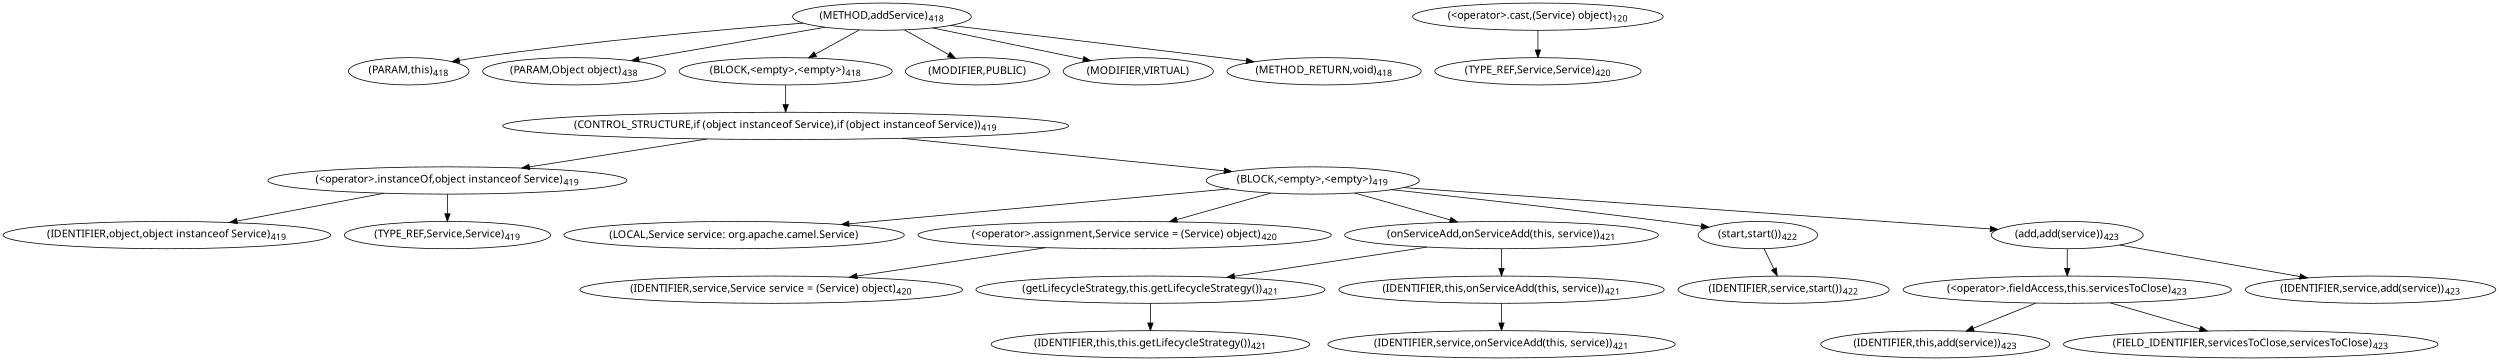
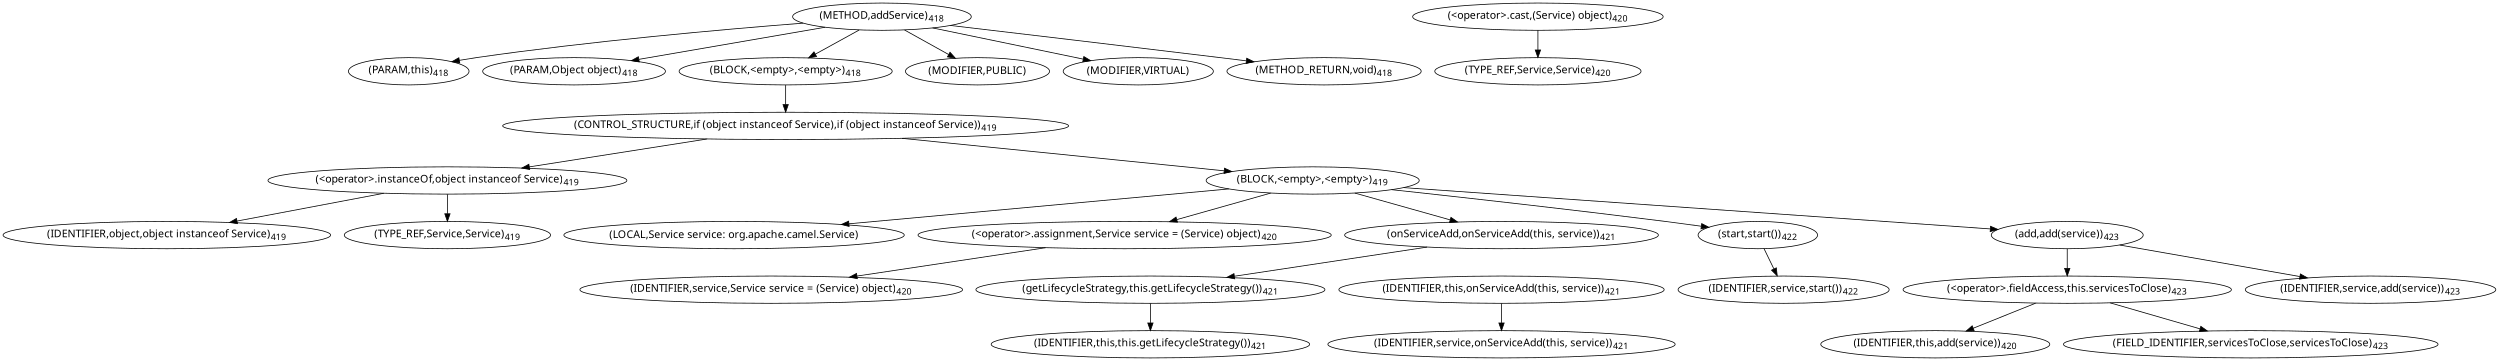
node "(<operator>.cast,(Service) object)": text "120" -> "420"
node "(PARAM,Object object)": text "438" -> "418"
edge "(onServiceAdd,onServiceAdd(this, service))" -> "(IDENTIFIER,this,onServiceAdd(this, service))": removed
node "(IDENTIFIER,this,add(service))": text "423" -> "420"
